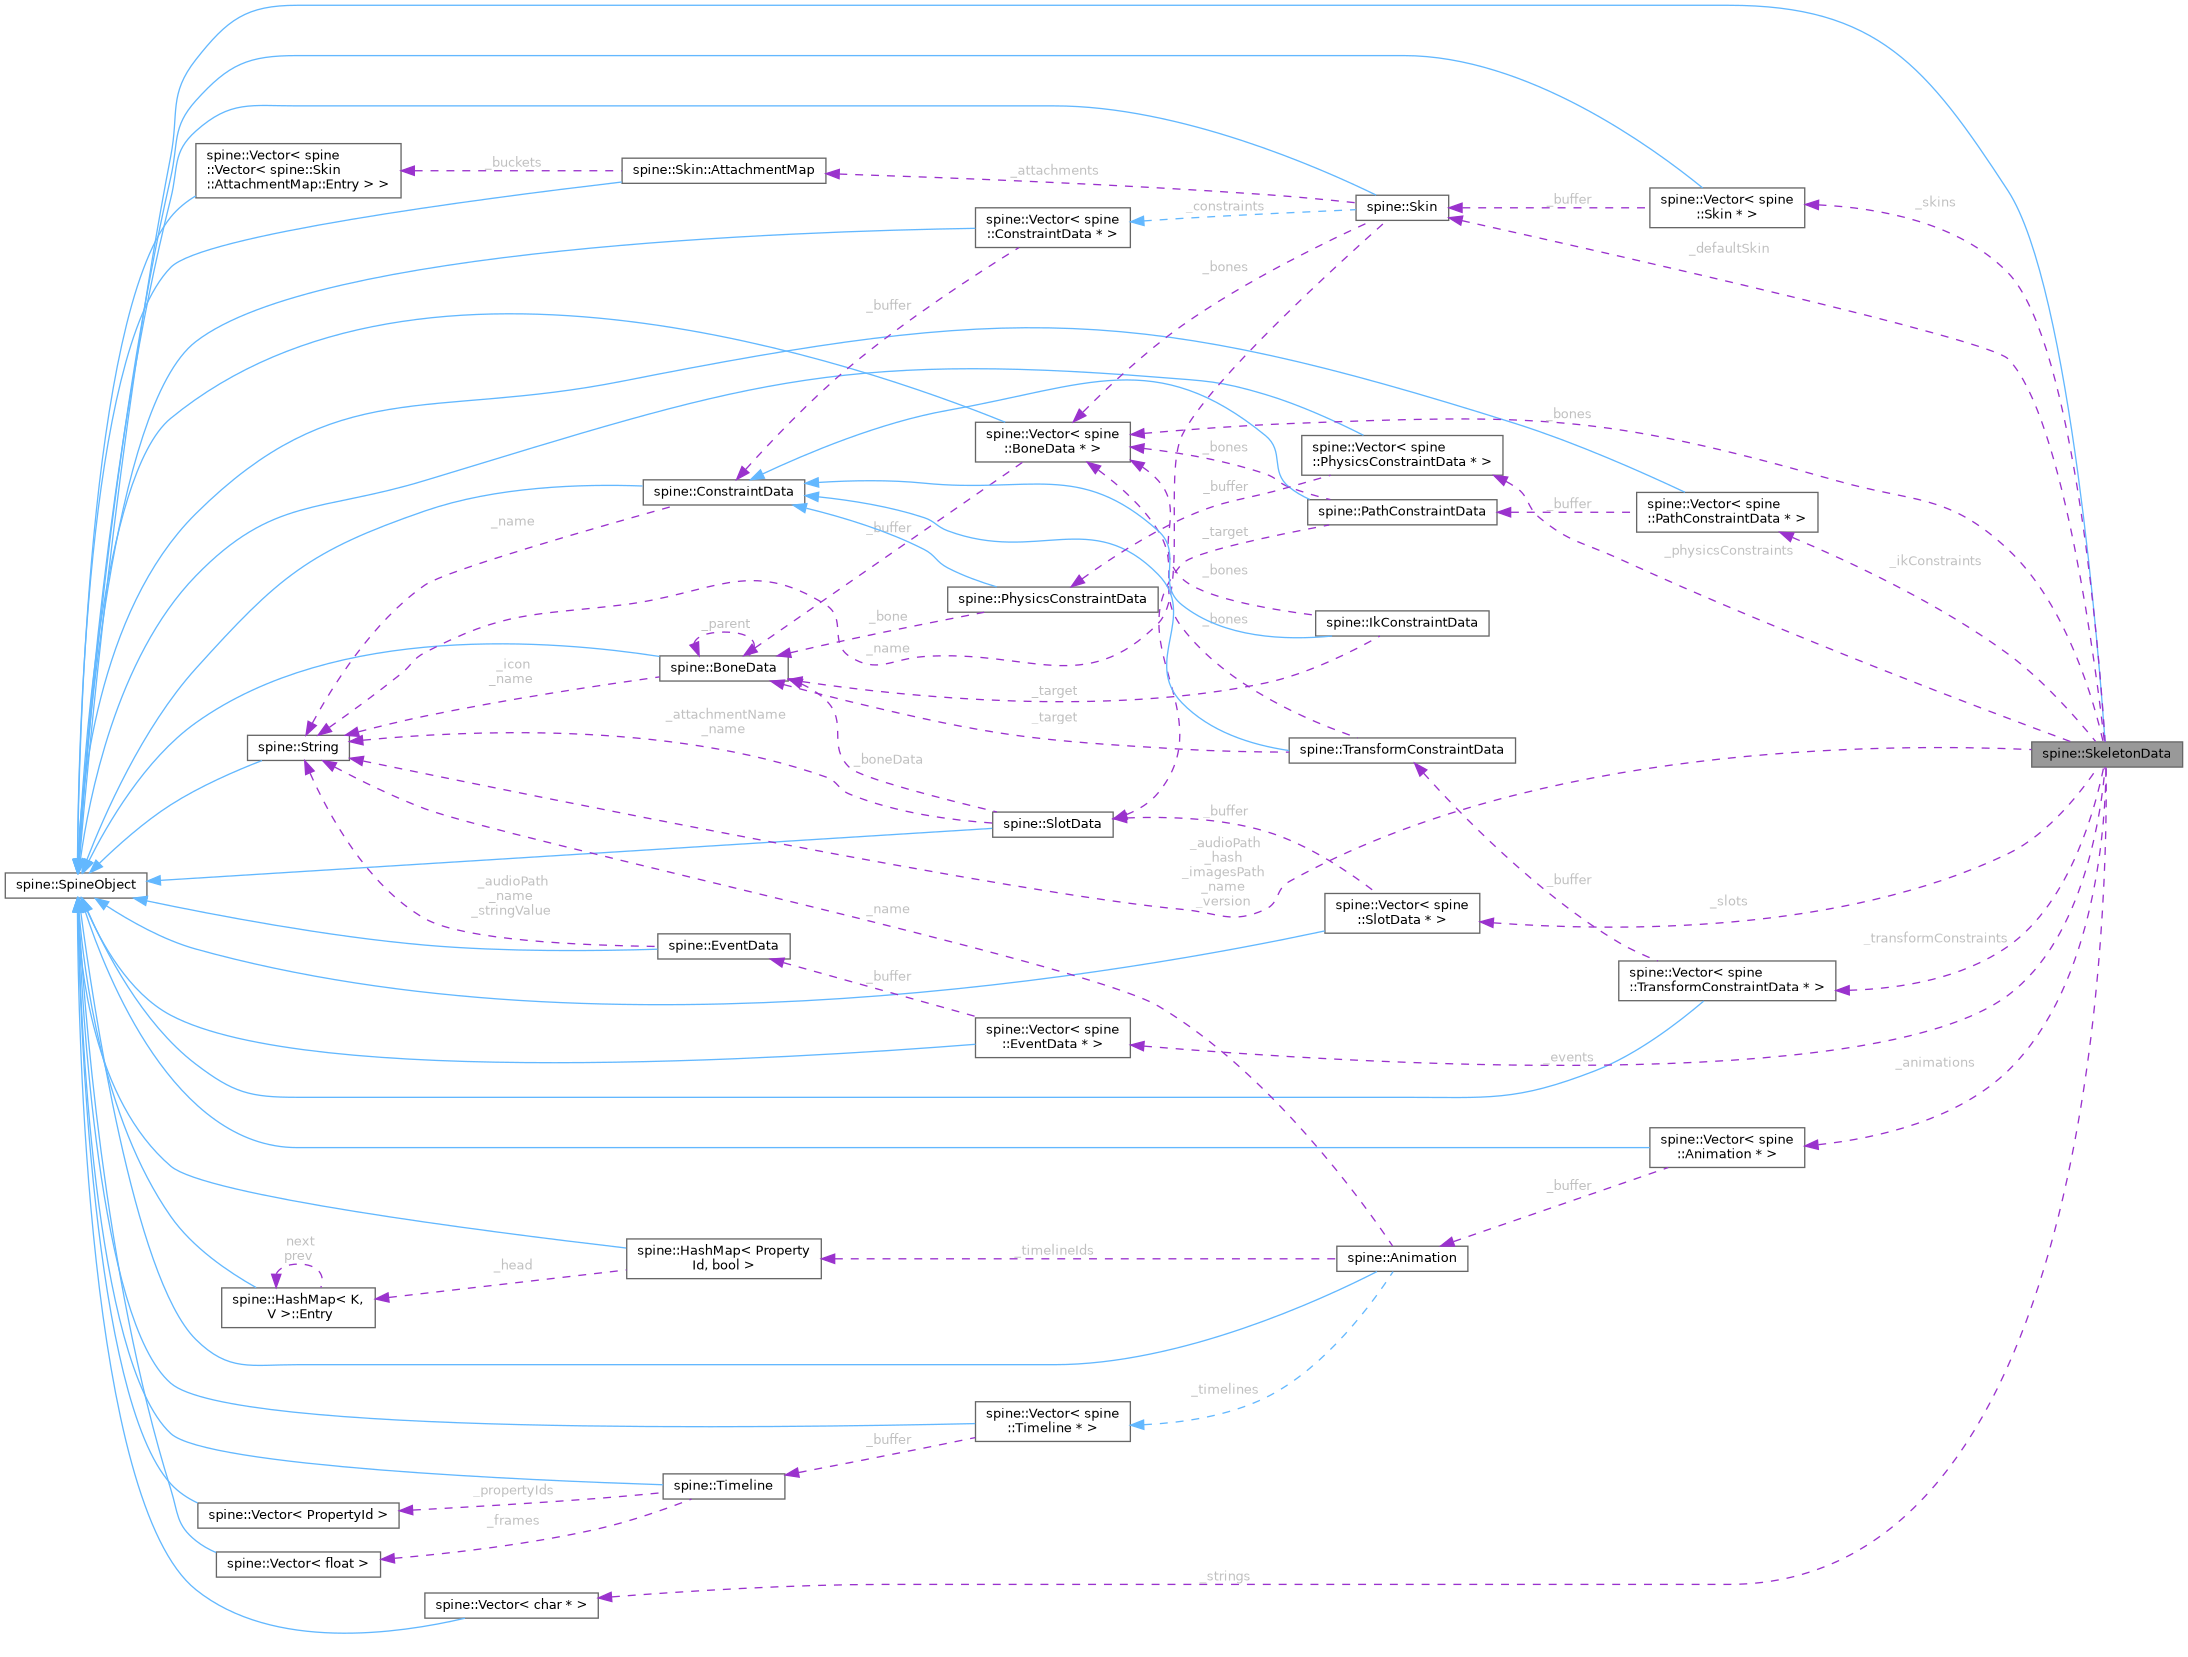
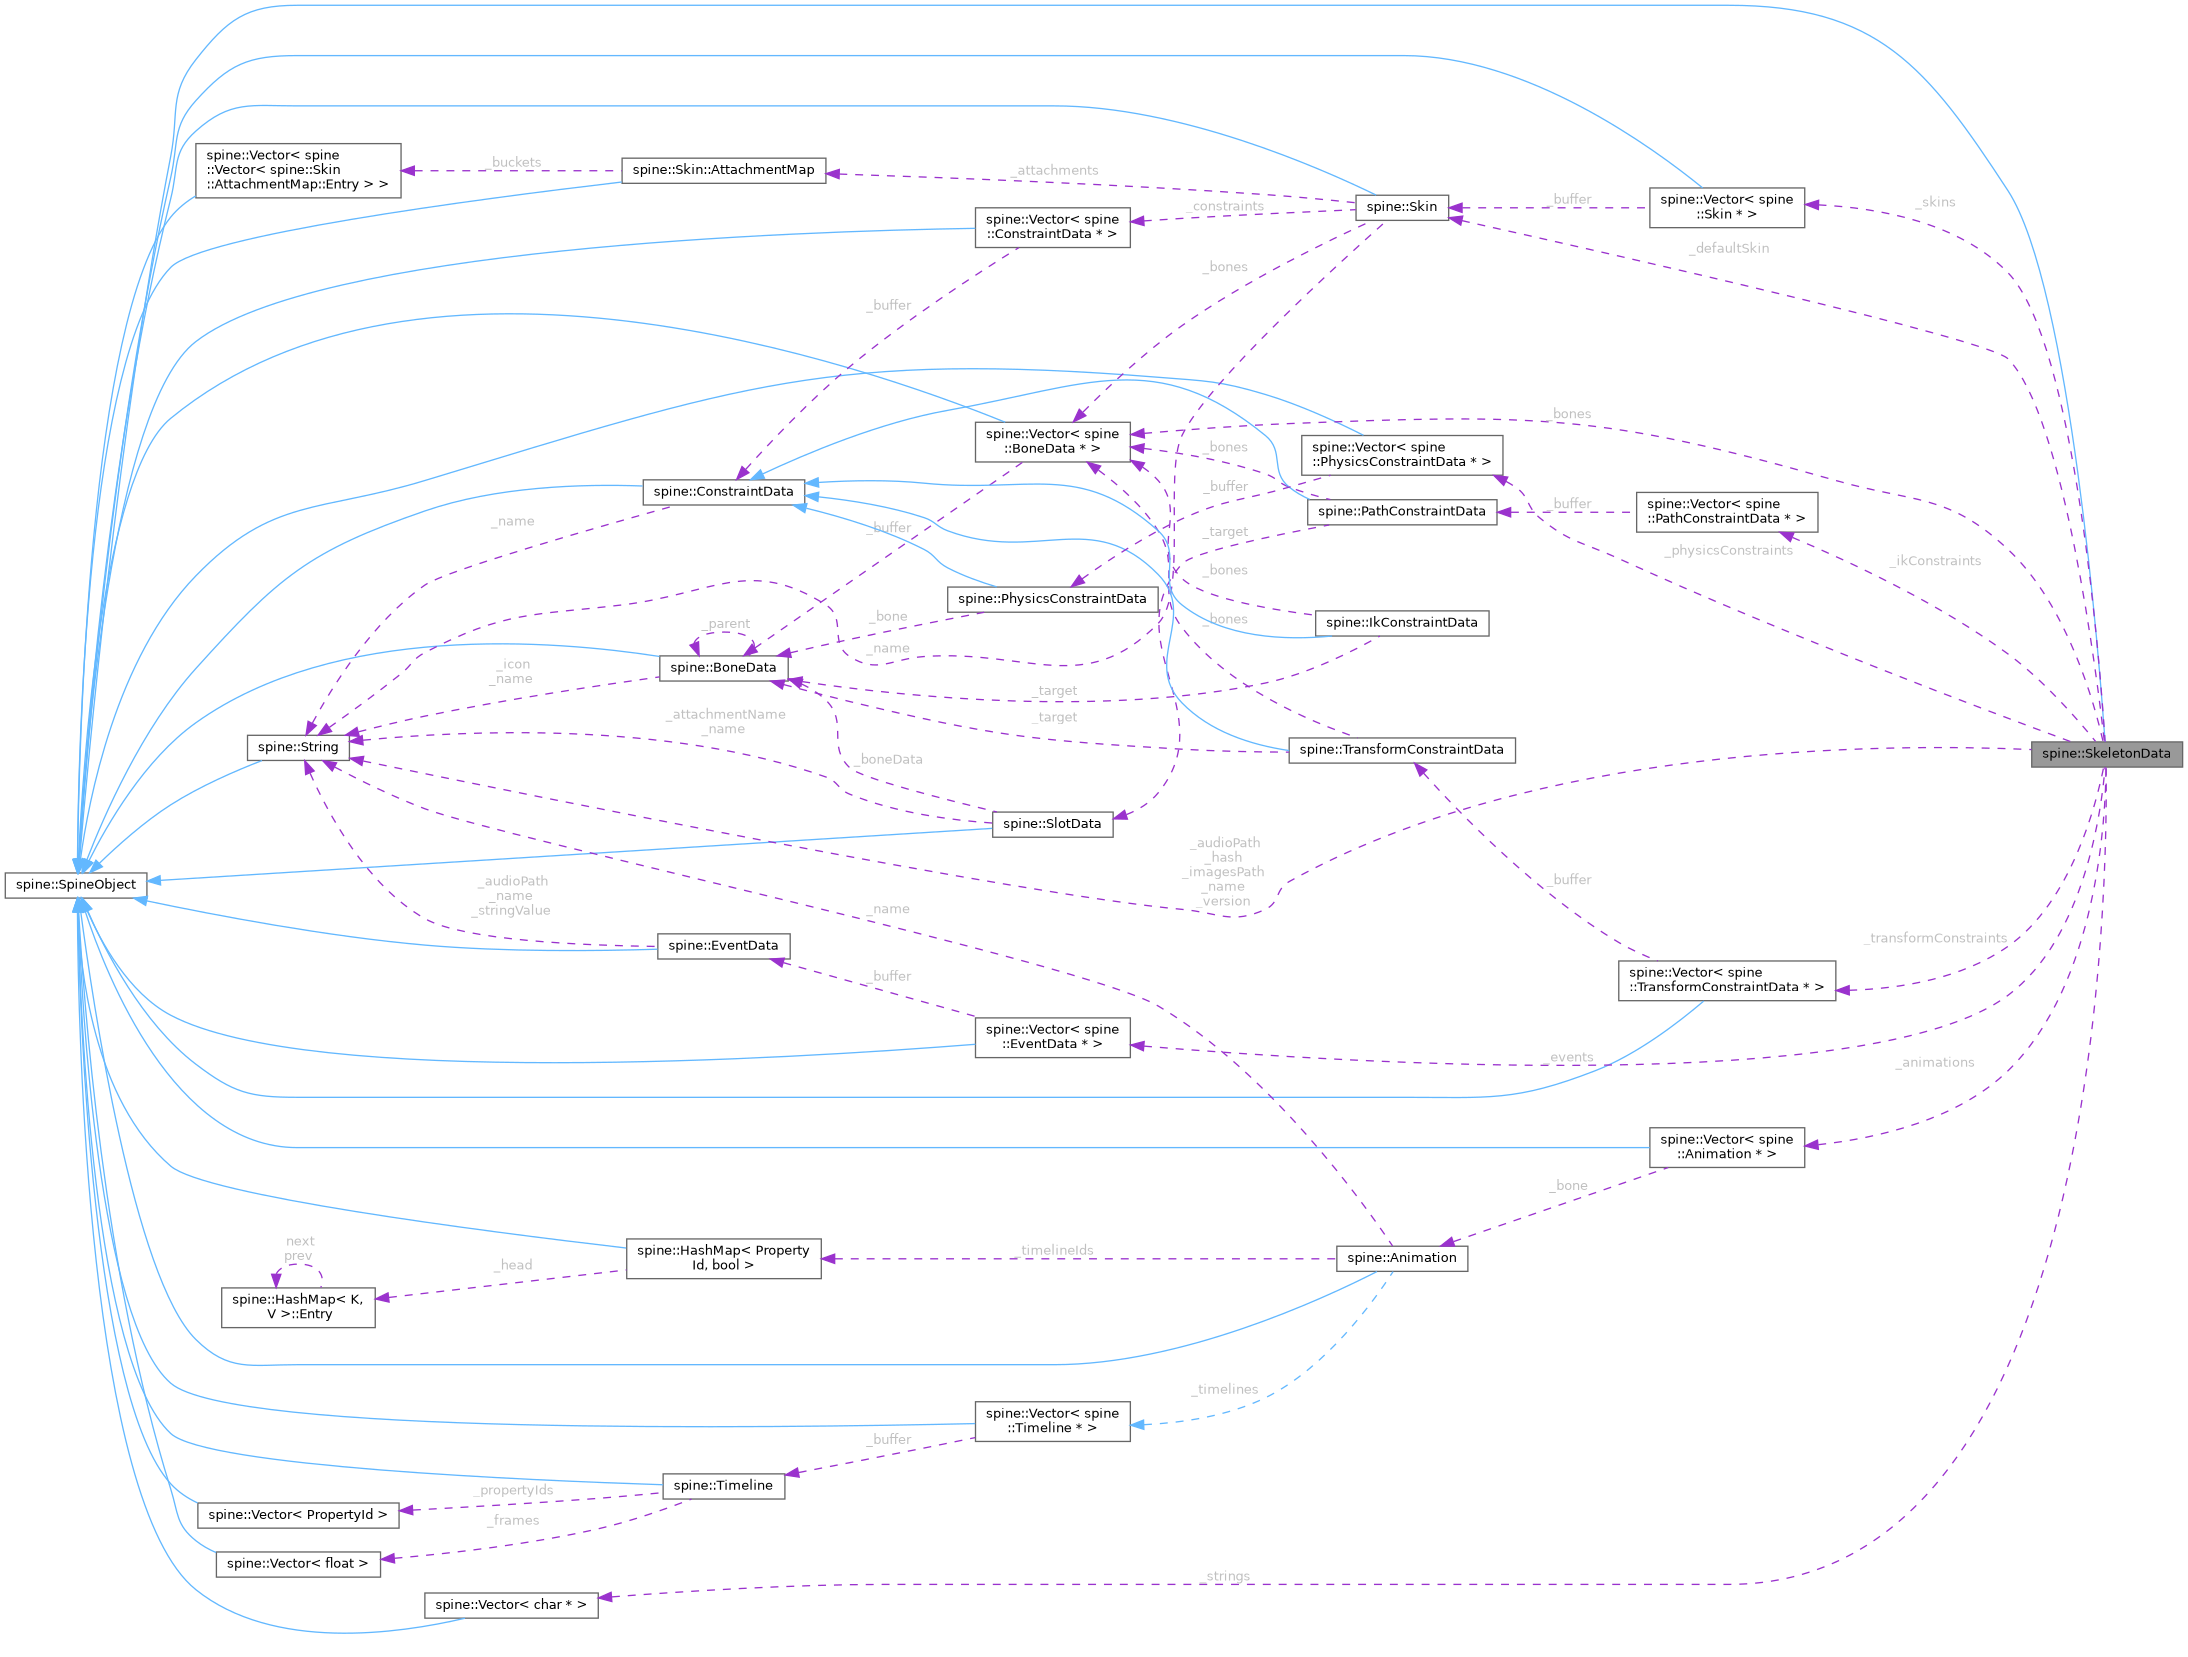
edge "spine::Skin" -> "spine::Vector< spine ::ConstraintData * >": color steelblue1 -> darkorchid3
edge "spine::Vector< spine ::PathConstraintData * >" -> "spine::SpineObject": removed
node "spine::Vector< spine ::SlotData * >": removed
edge "spine::HashMap< K, V >::Entry" -> "spine::SpineObject": removed
edge "spine::Vector< spine ::Animation * >" -> "spine::Animation": label " _buffer" -> " _bone"
